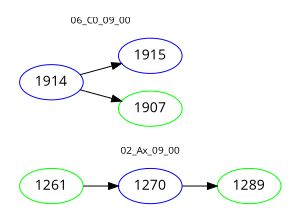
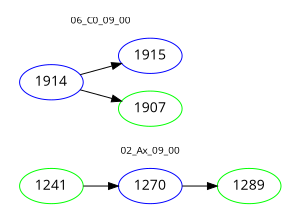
node "1261": label "1261" -> "1241"
